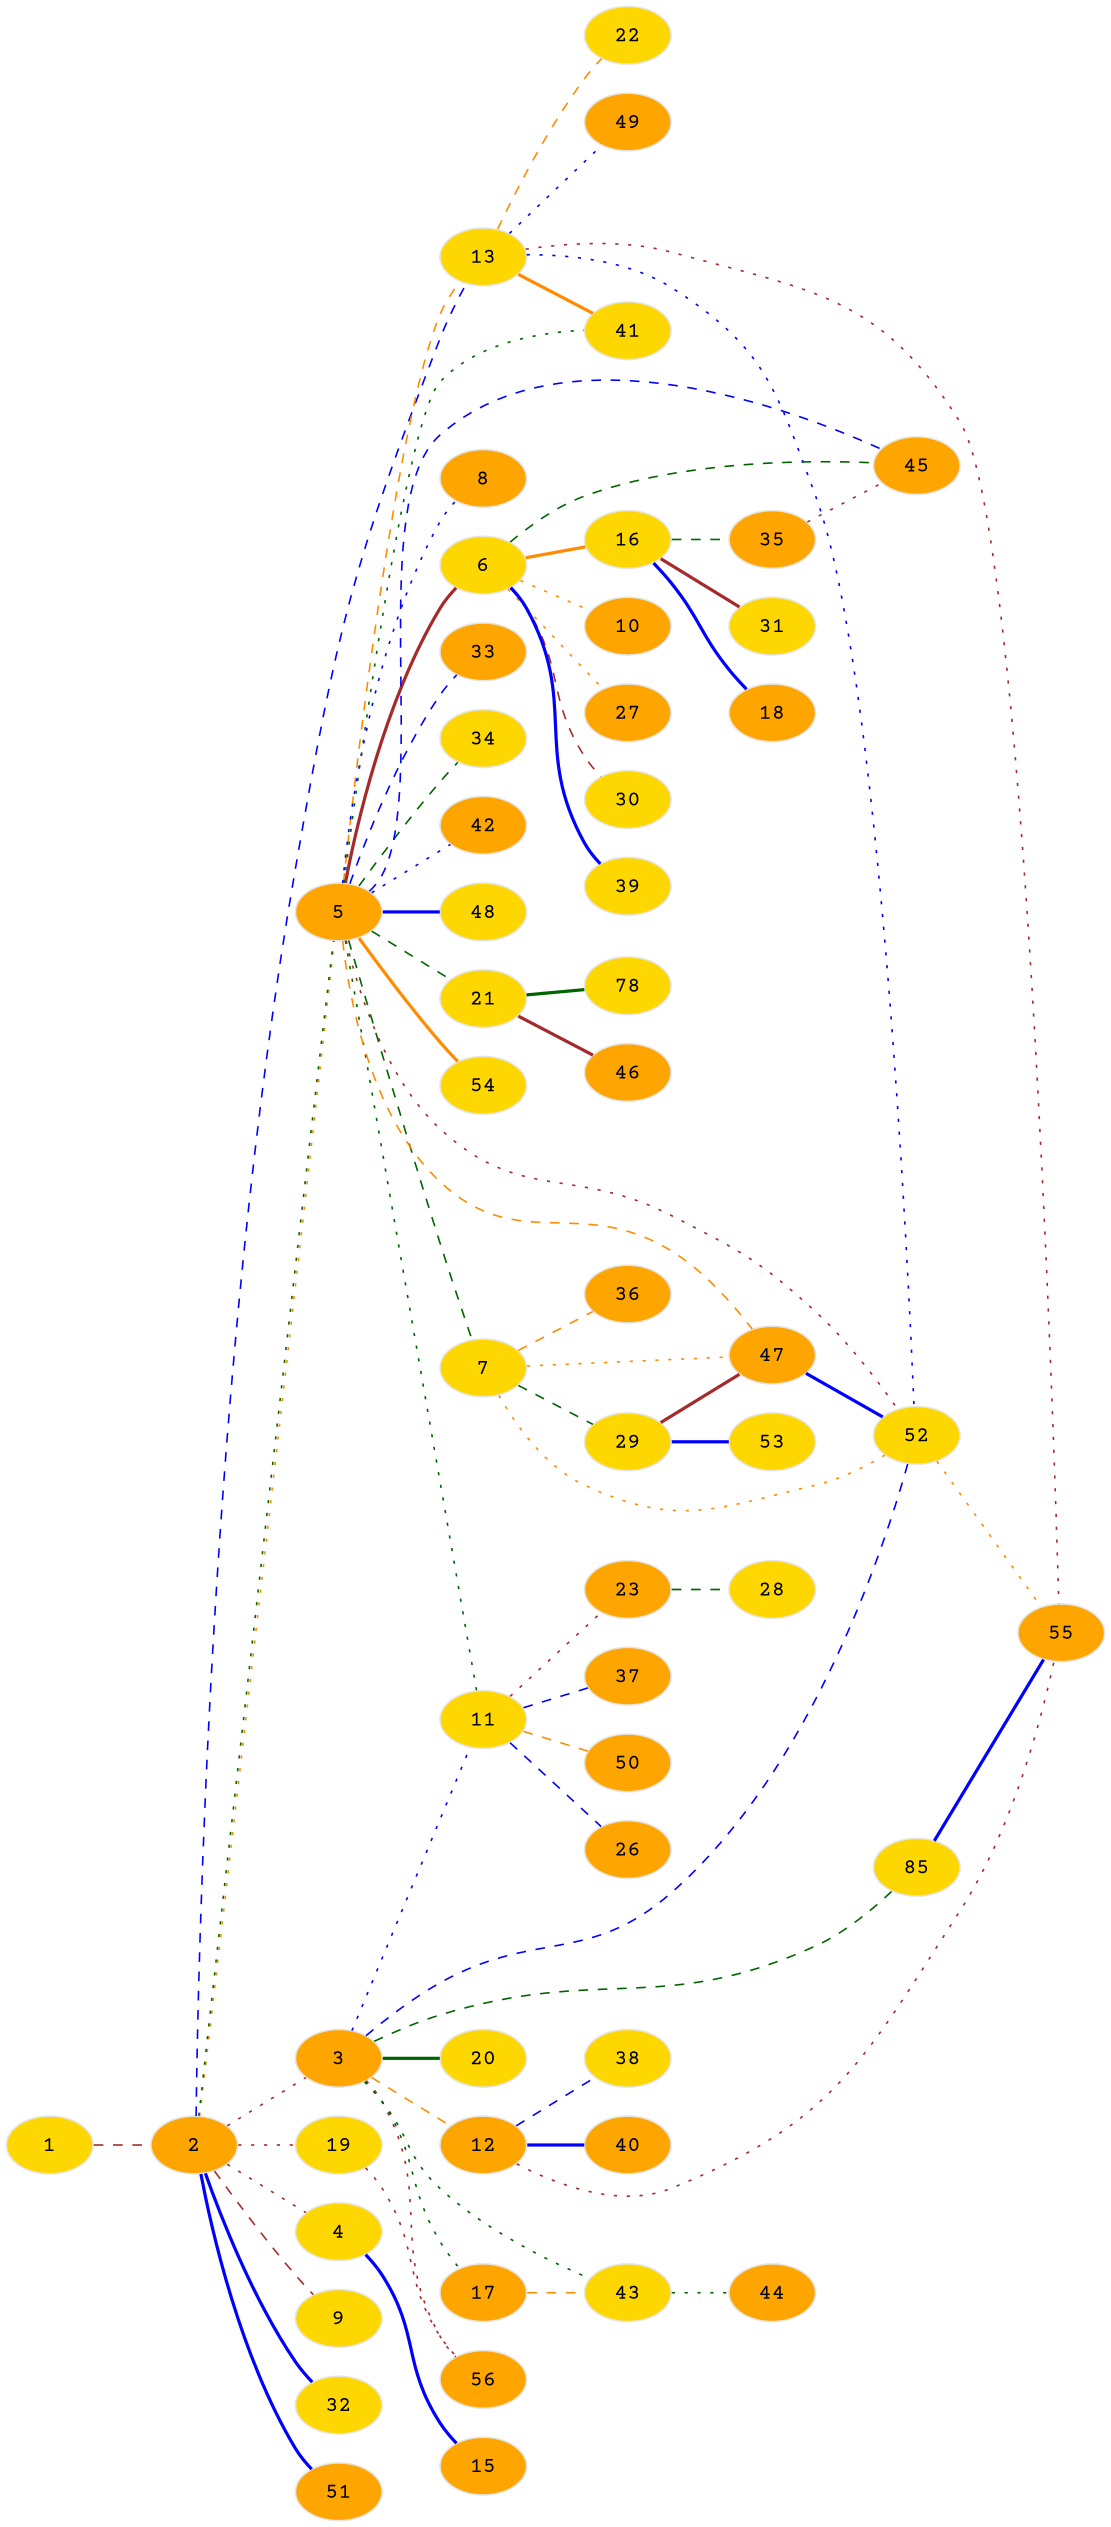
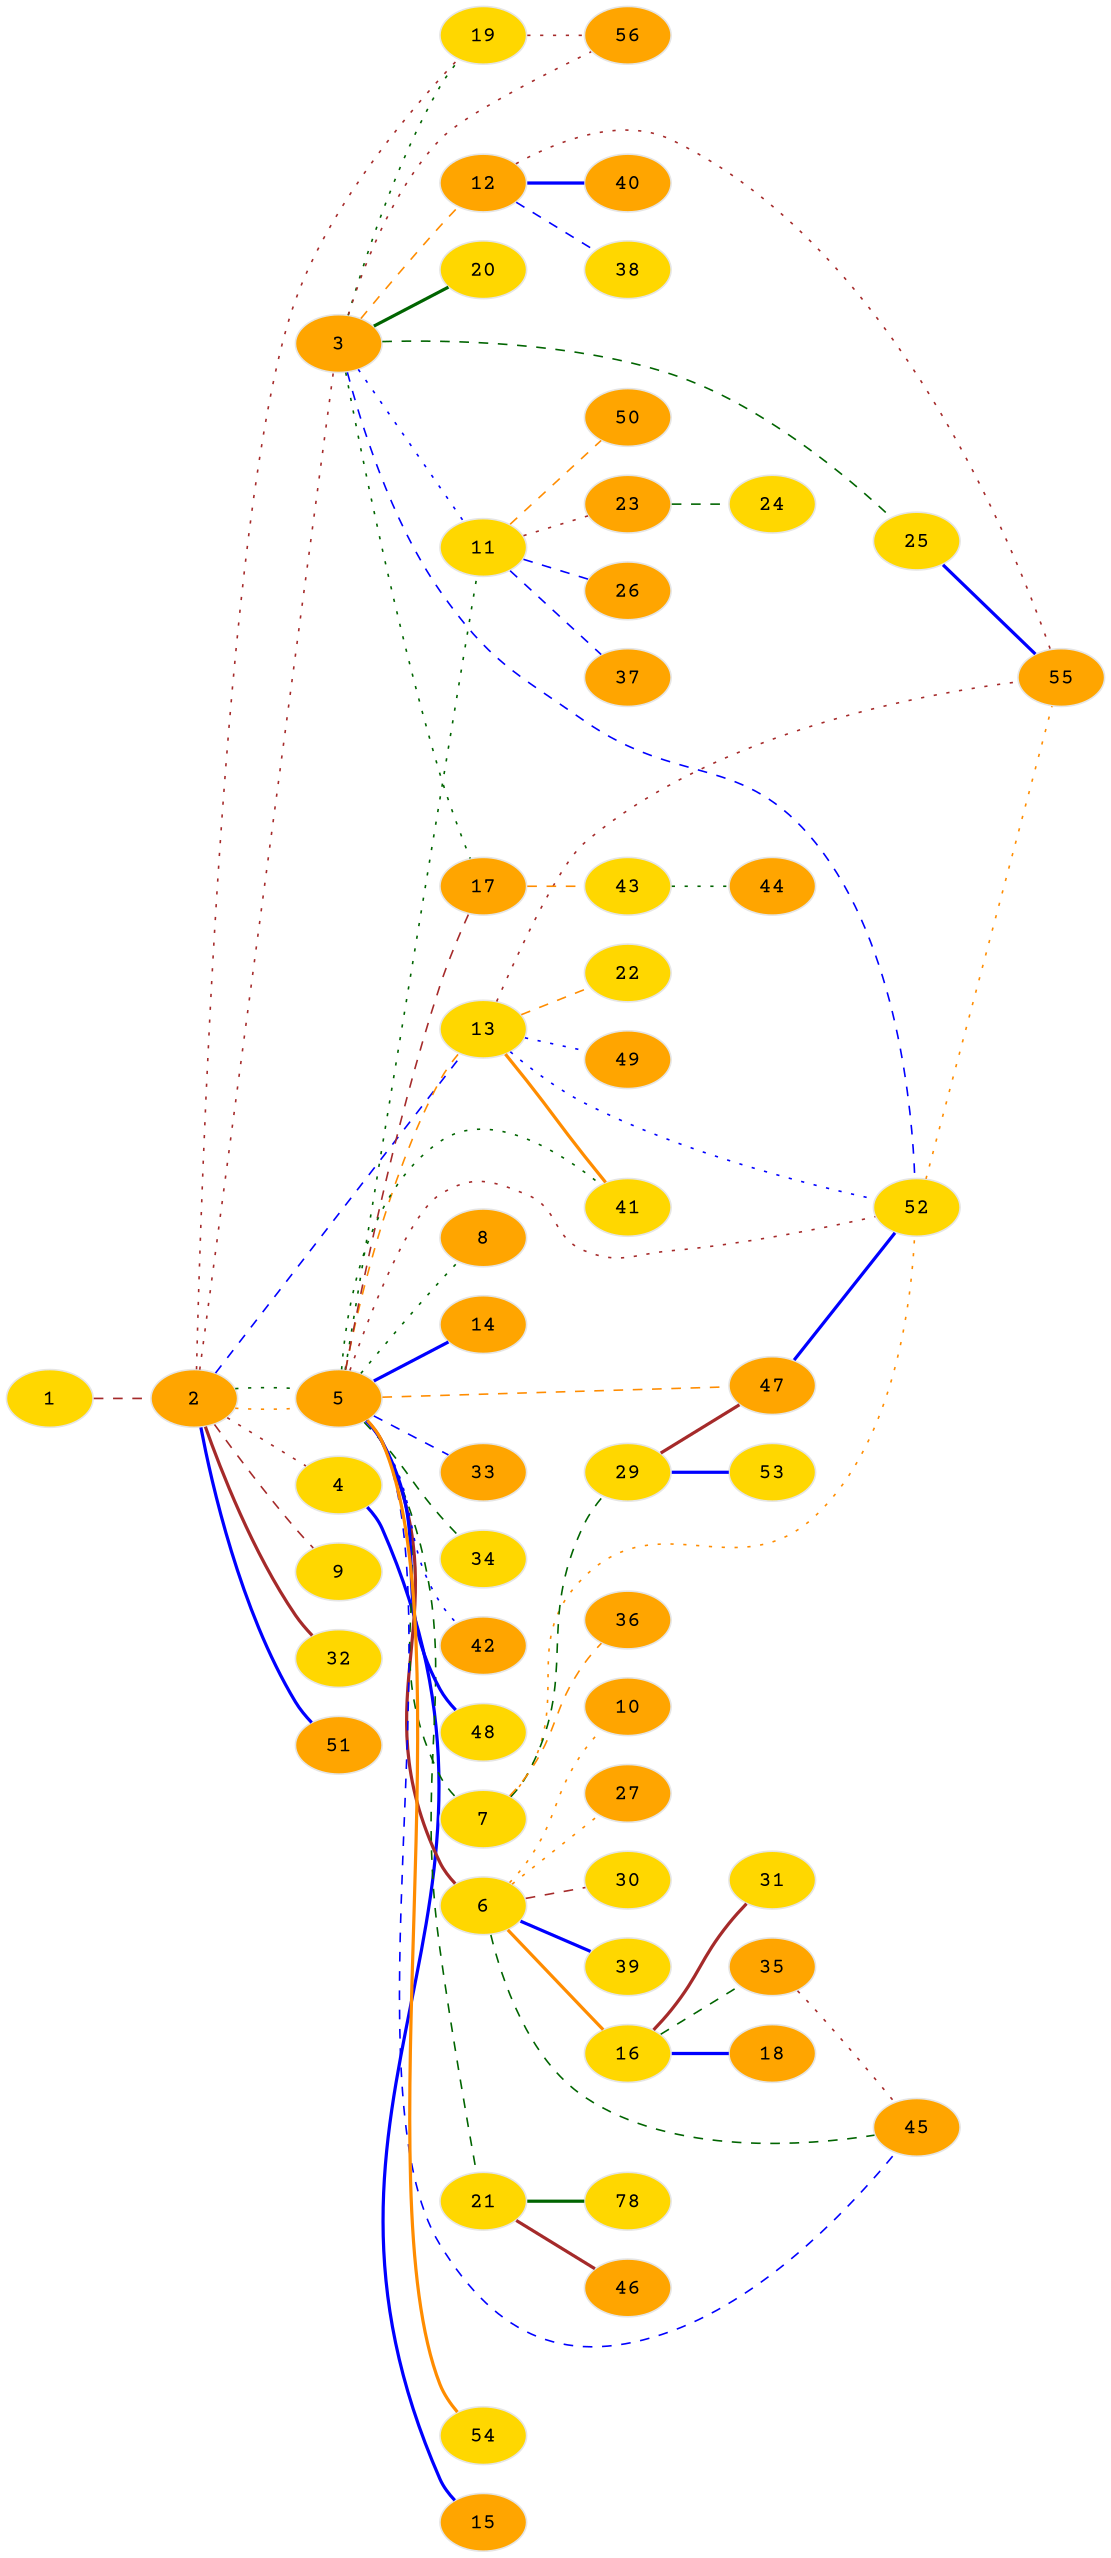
edge "8" -- "5": color blue -> darkgreen
edge "17" -- "5": added
node "14": added
edge "47" -- "7": removed
node "28": label "28" -> "24"
node "85": label "85" -> "25"
edge "3" -- "43": now "3" -- "19"
edge "2" -- "32": color blue -> brown
